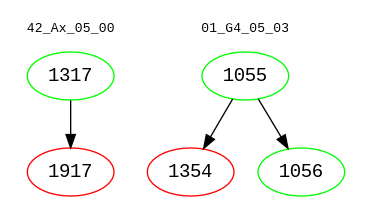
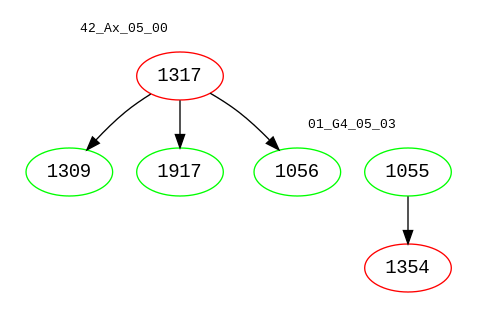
node "1317": color green -> red
edge "1055" -> "1056": now "1317" -> "1056"
node "1309": added
node "1917": color red -> green
